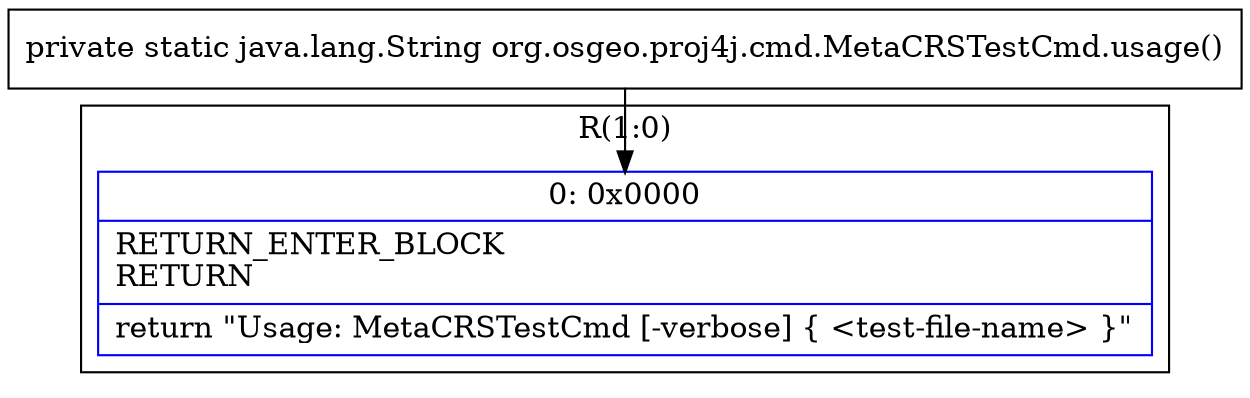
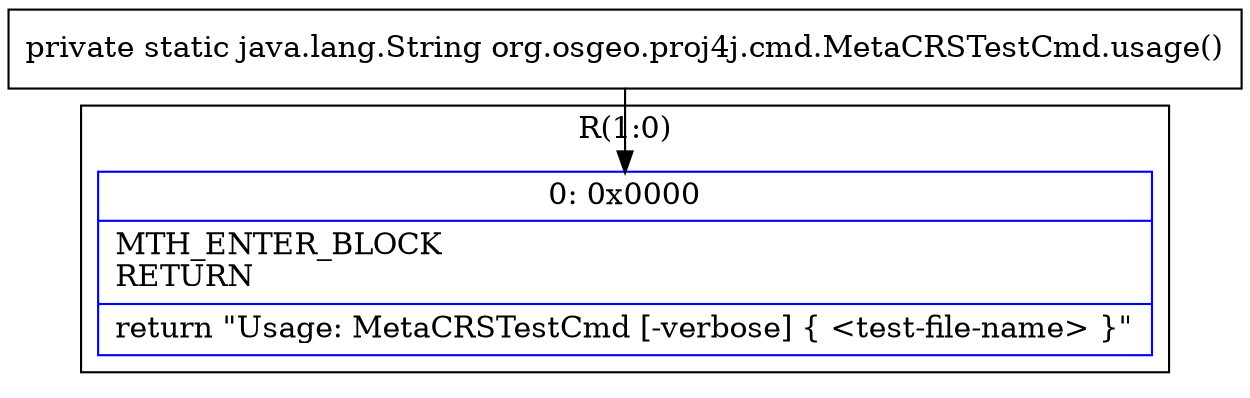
node "0: 0x0000": text "RETURN_ENTER_BLOCK" -> "MTH_ENTER_BLOCK"
